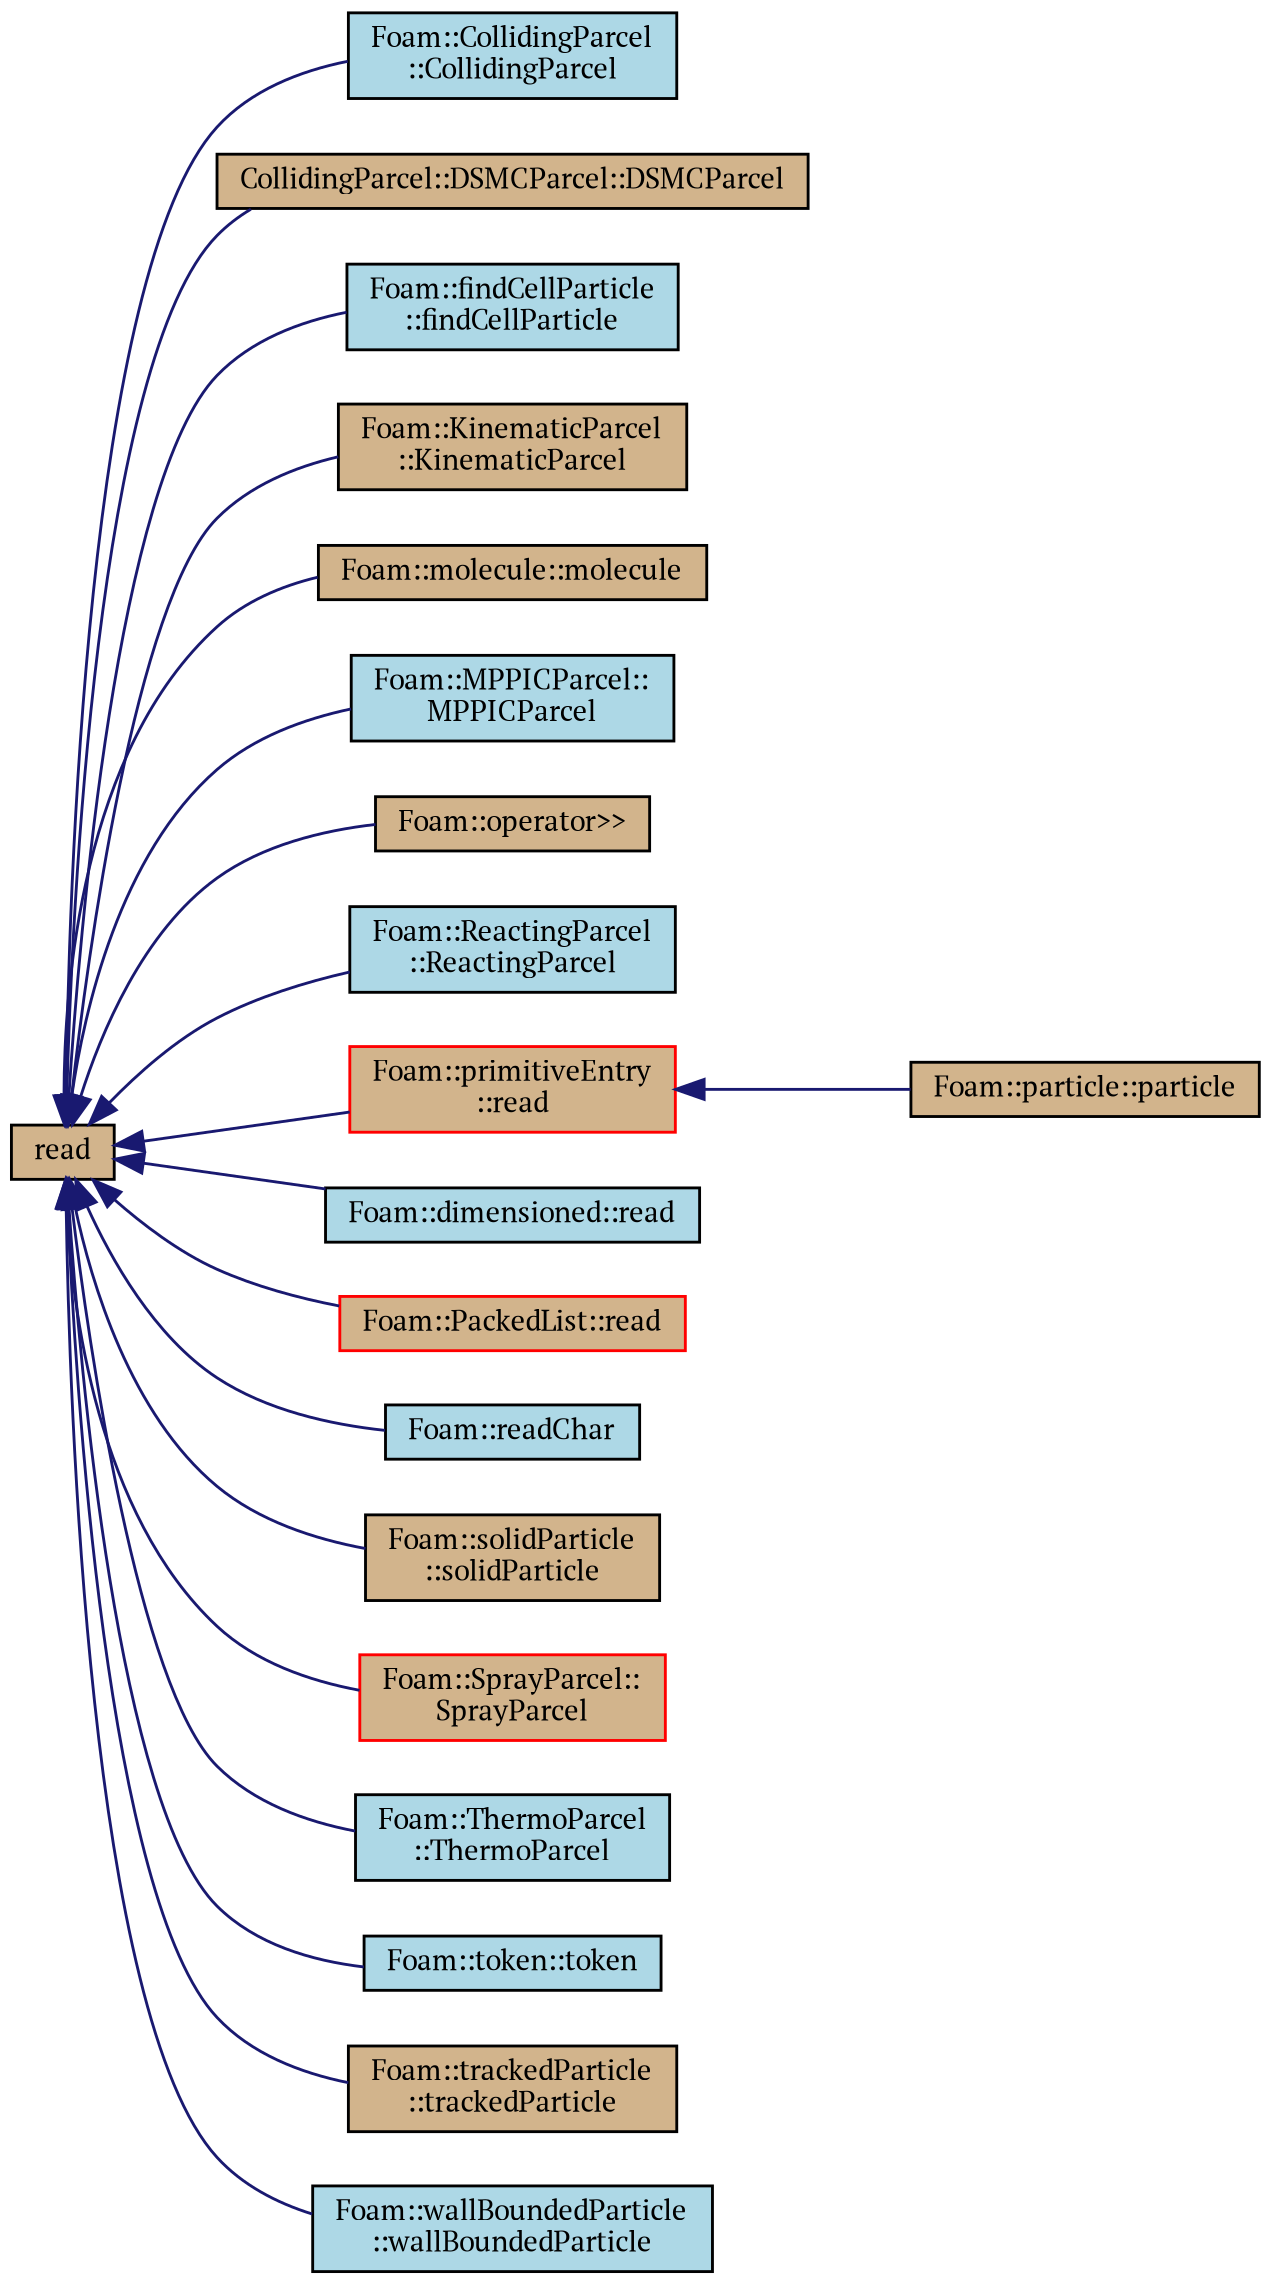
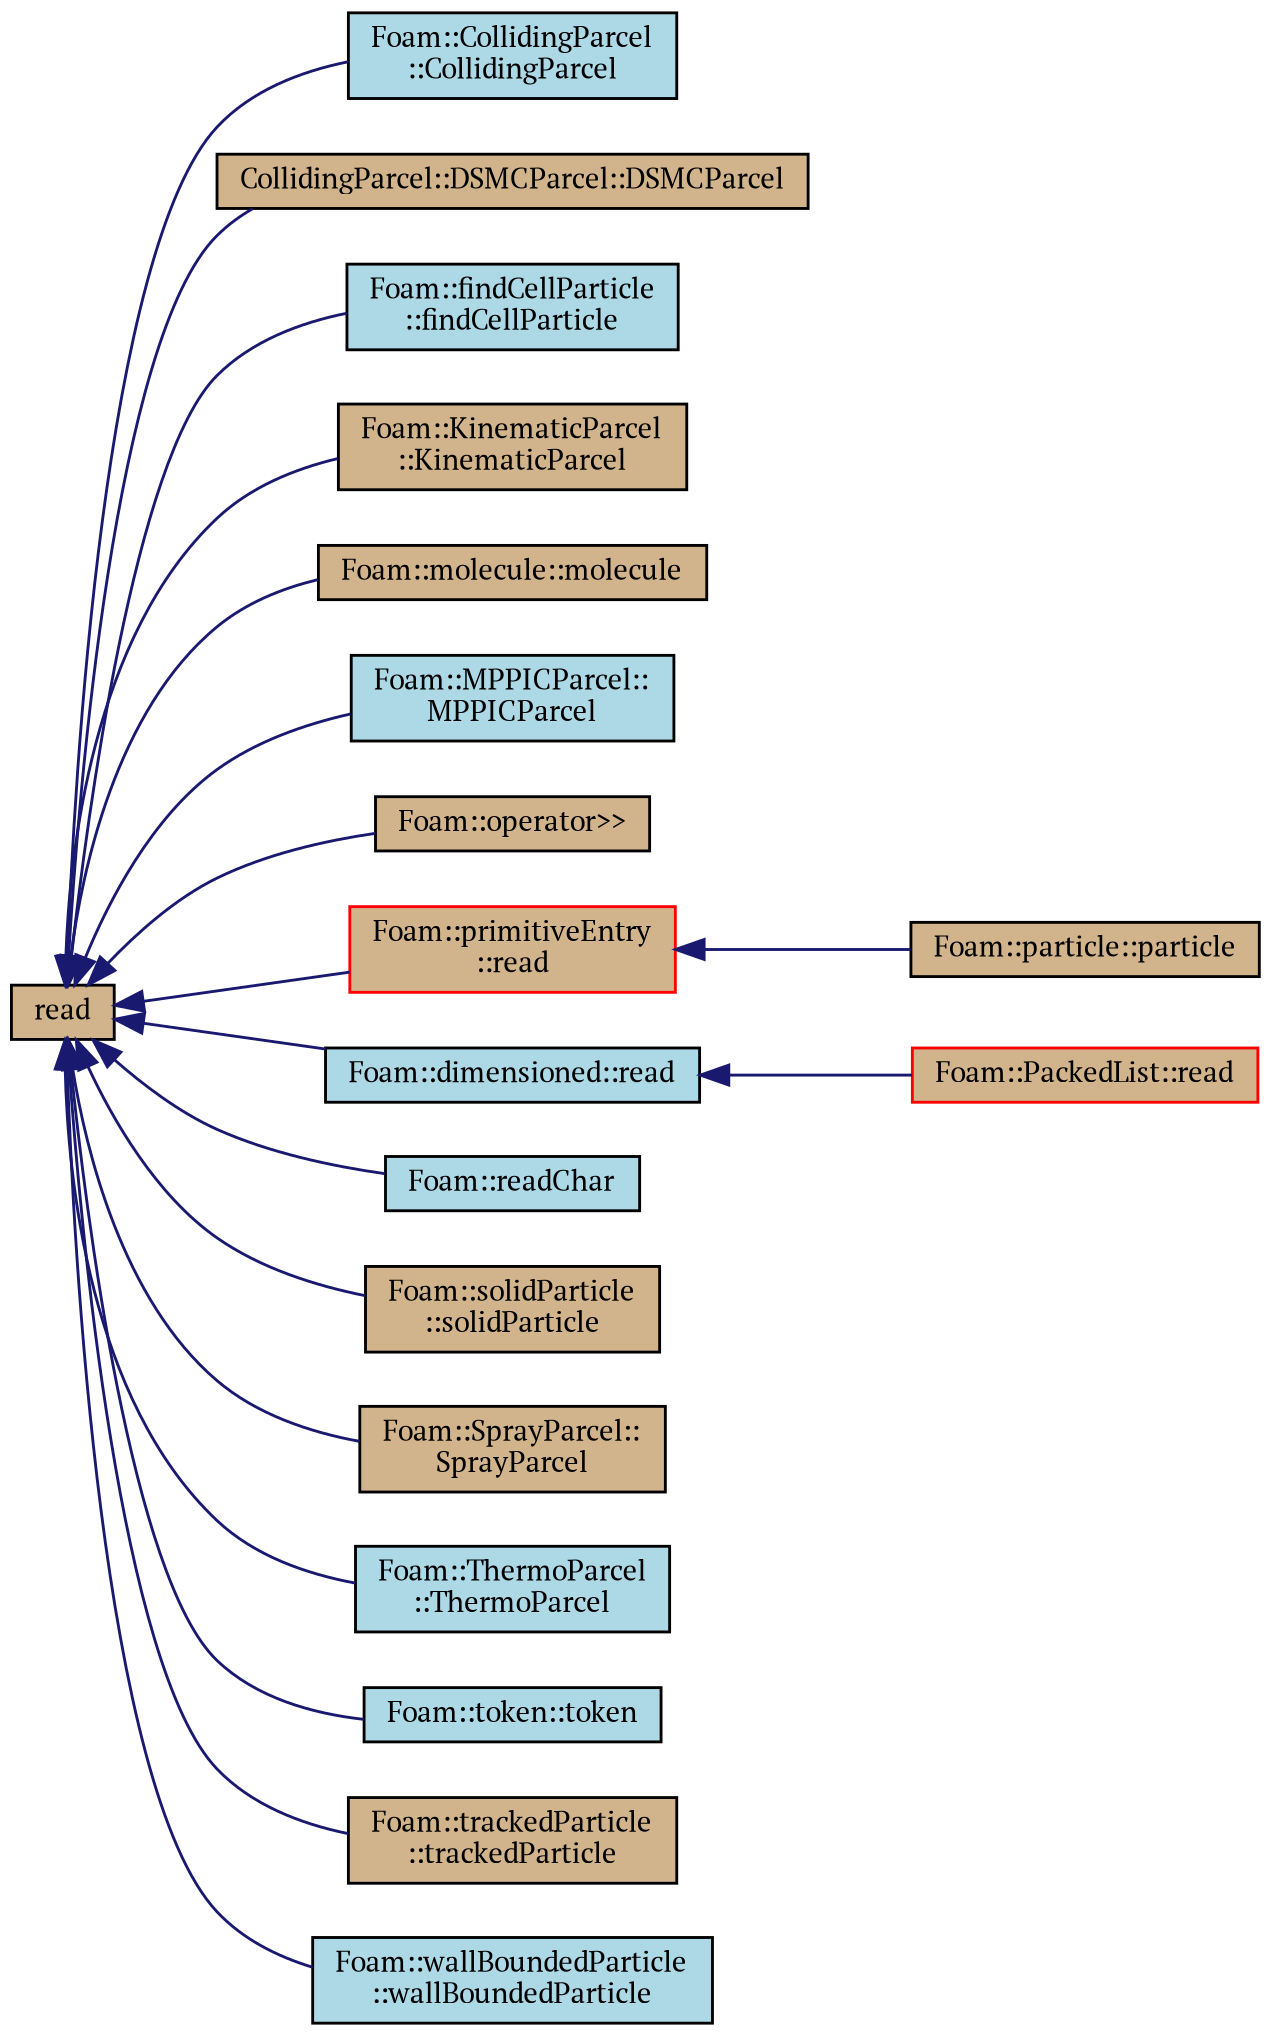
node "Foam::ReactingParcel ::ReactingParcel": removed
edge "Foam::PackedList::read" -> "read": now "Foam::PackedList::read" -> "Foam::dimensioned::read"
node "Foam::SprayParcel:: SprayParcel": color red -> black
